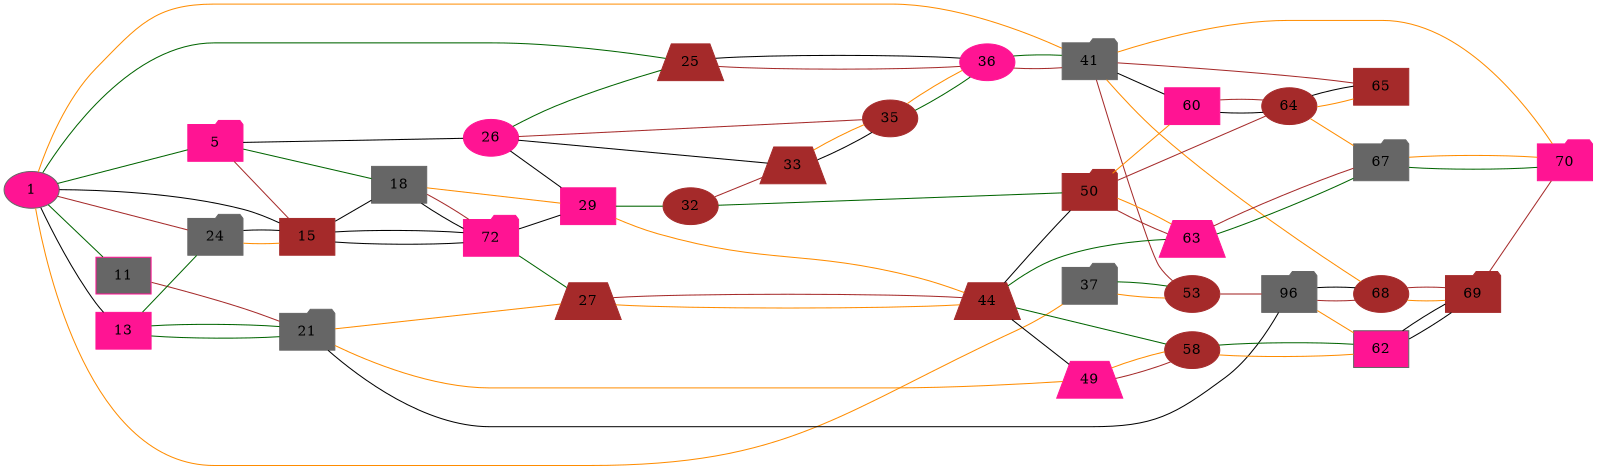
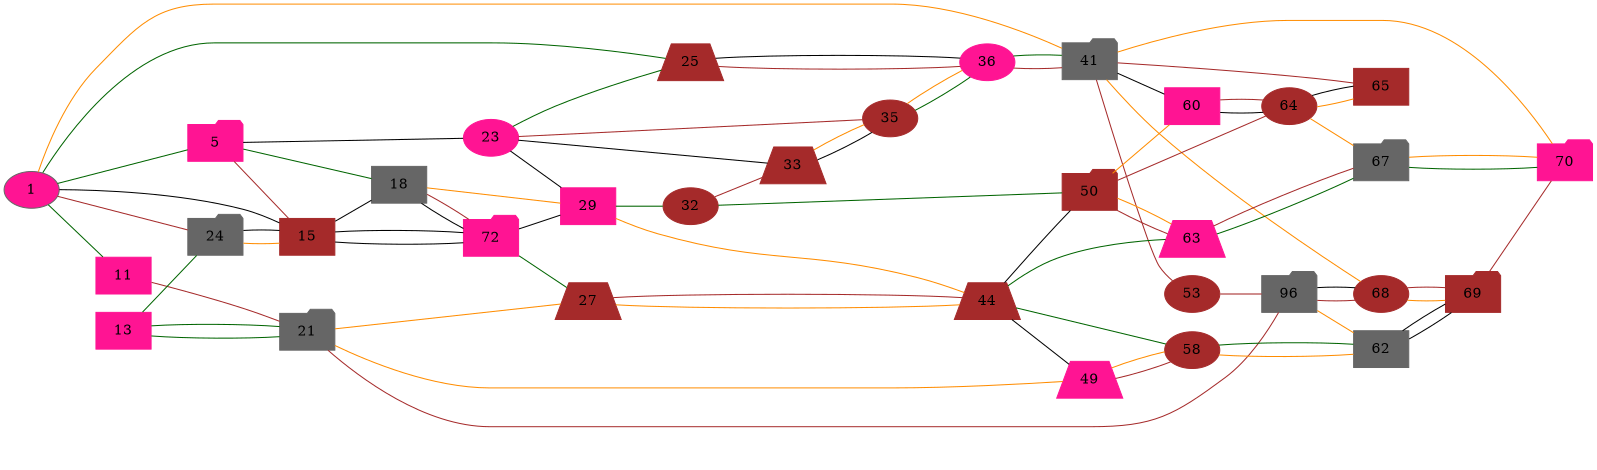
node "26": label "26" -> "23"
edge "1" -- "13": removed
node "11": fillcolor gray40 -> deeppink
node "37": removed
node "62": fillcolor deeppink -> gray40
edge "96" -- "21": color black -> brown
